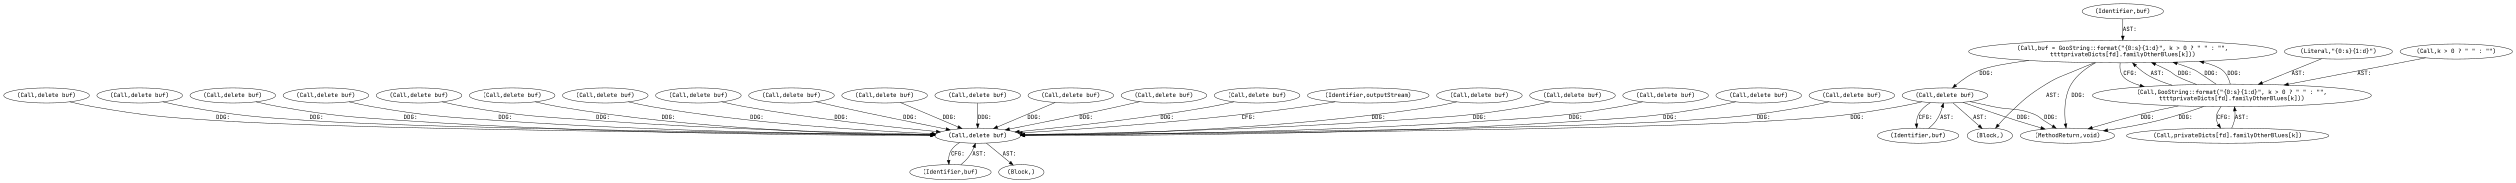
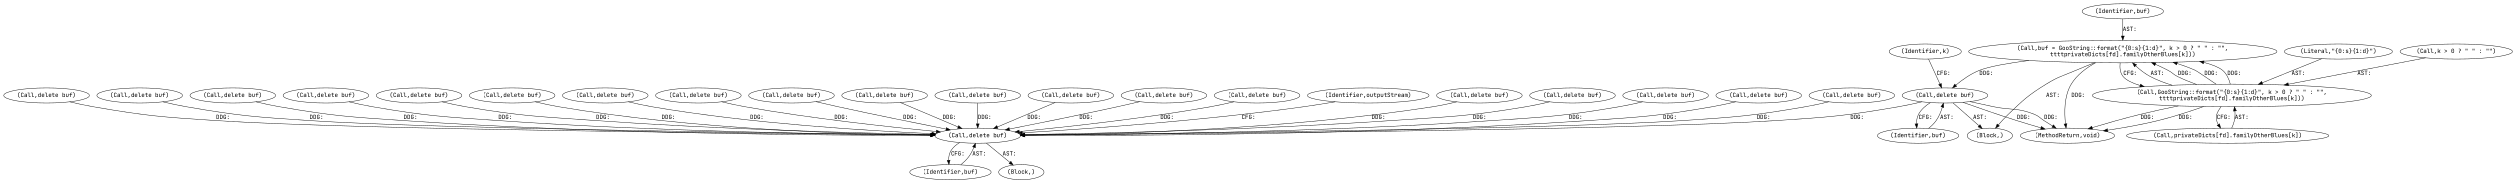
node "(Identifier,k)": added
